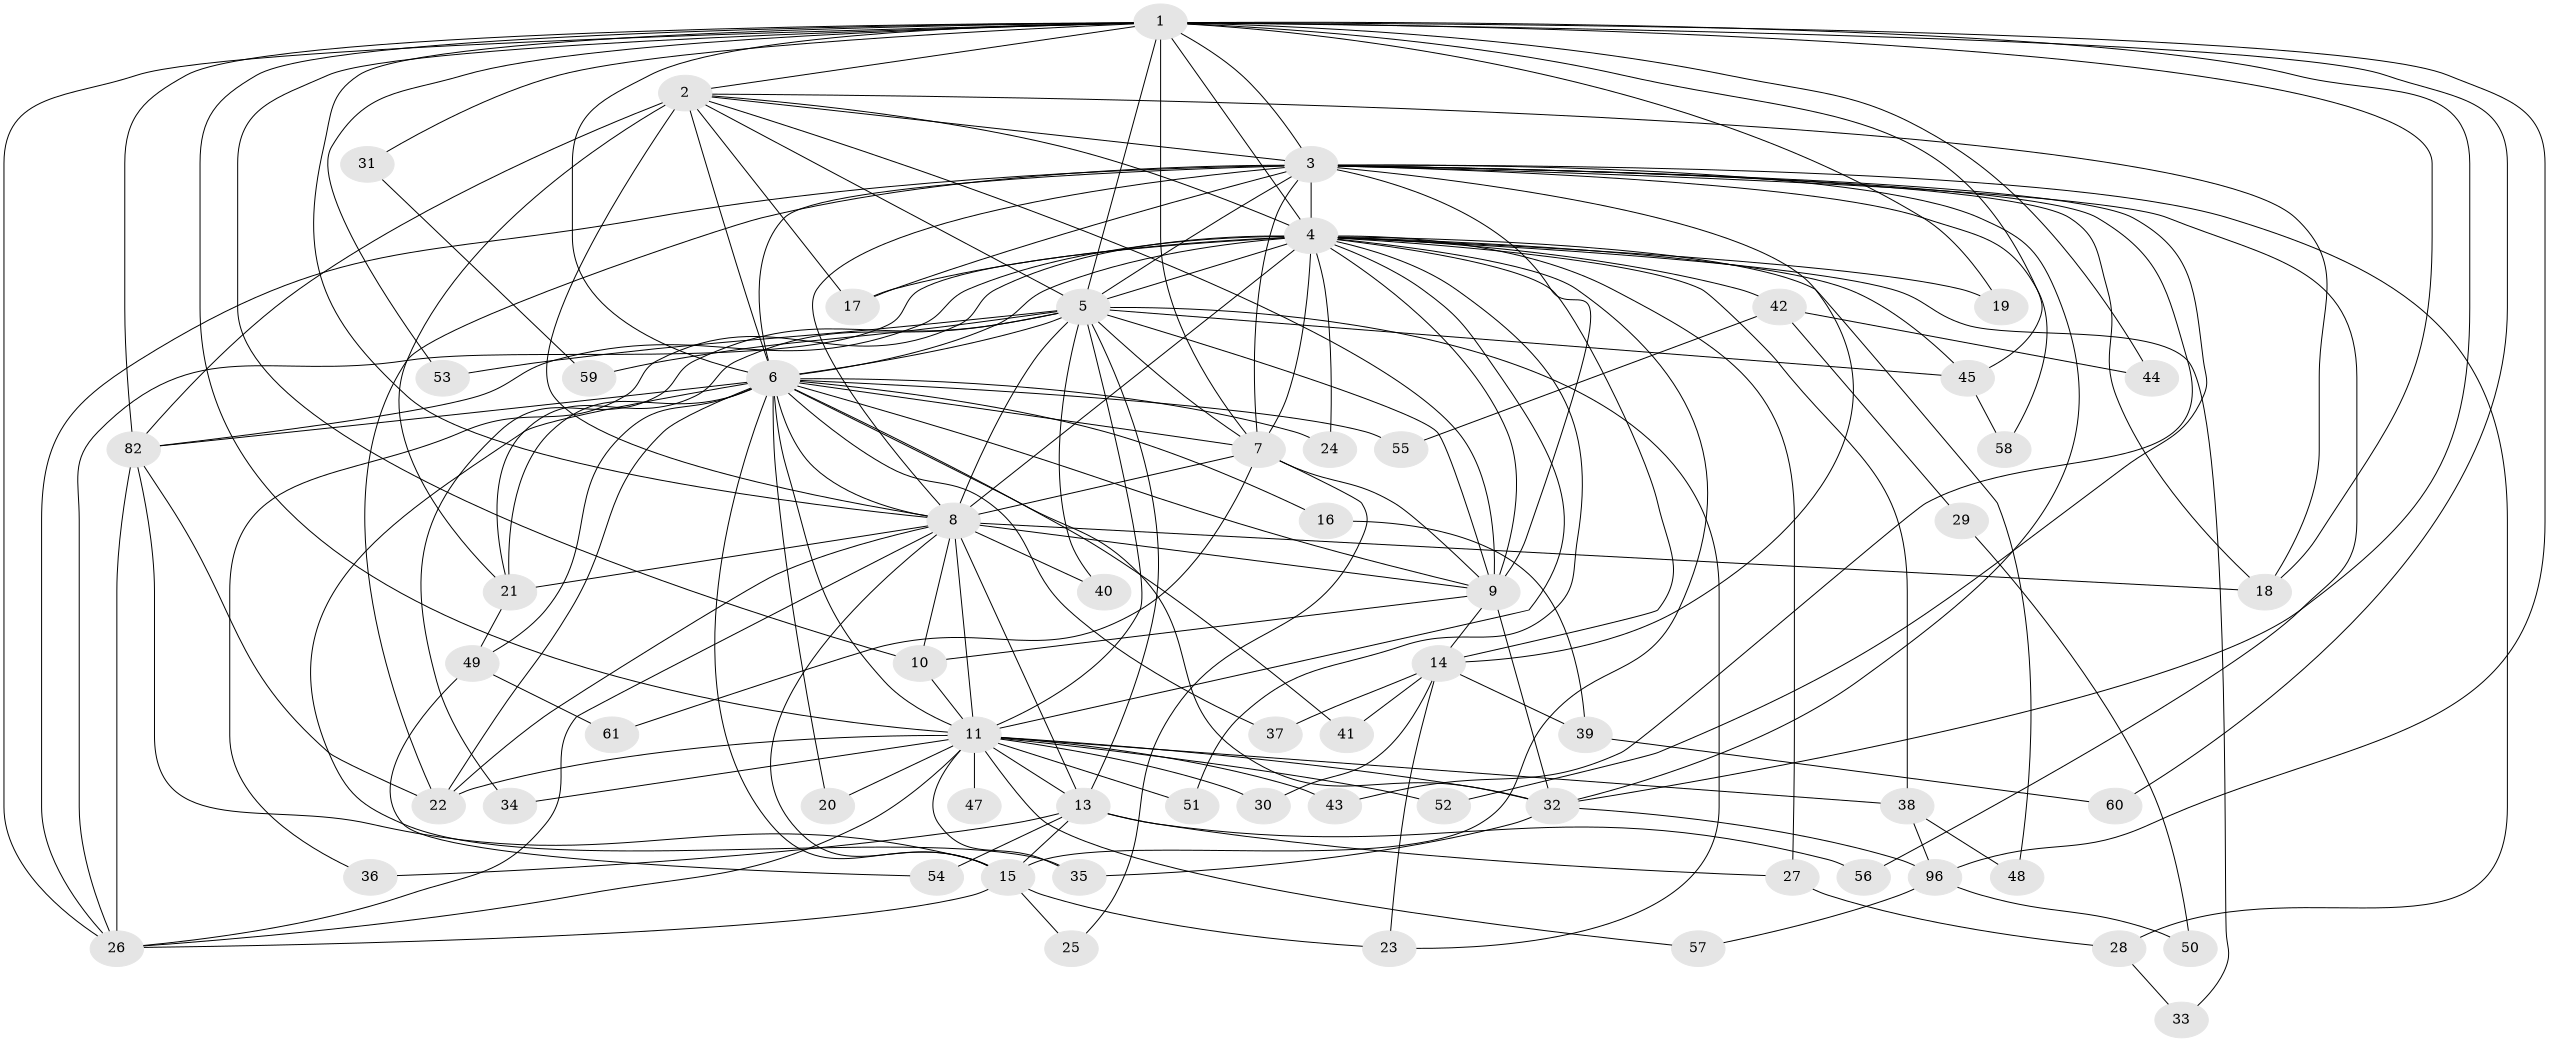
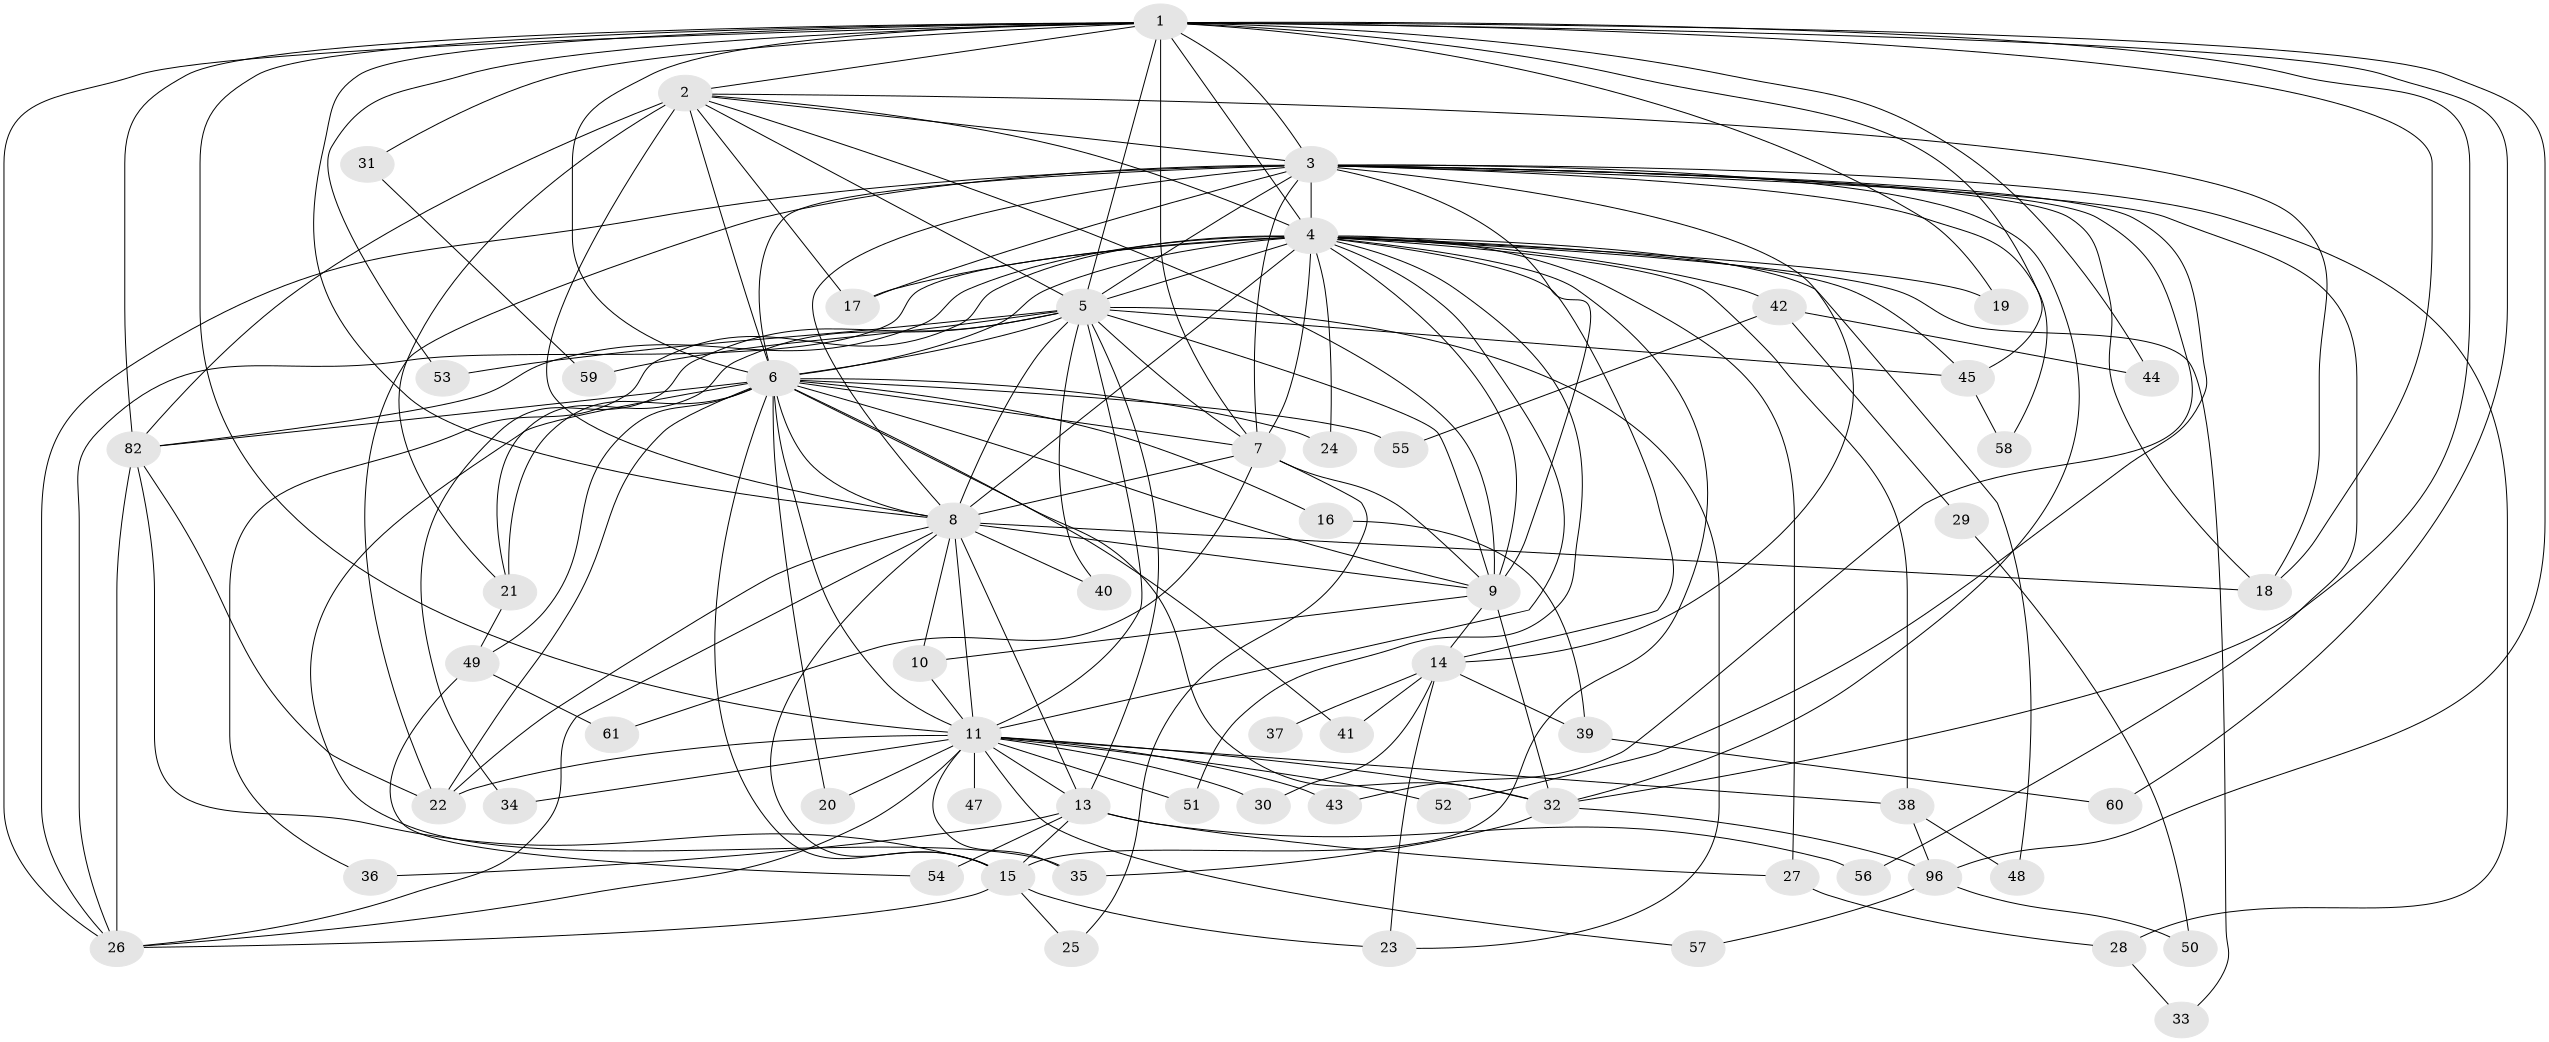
edge "1" -- "10": removed
edge "6" -- "37": removed
edge "8" -- "21": removed
